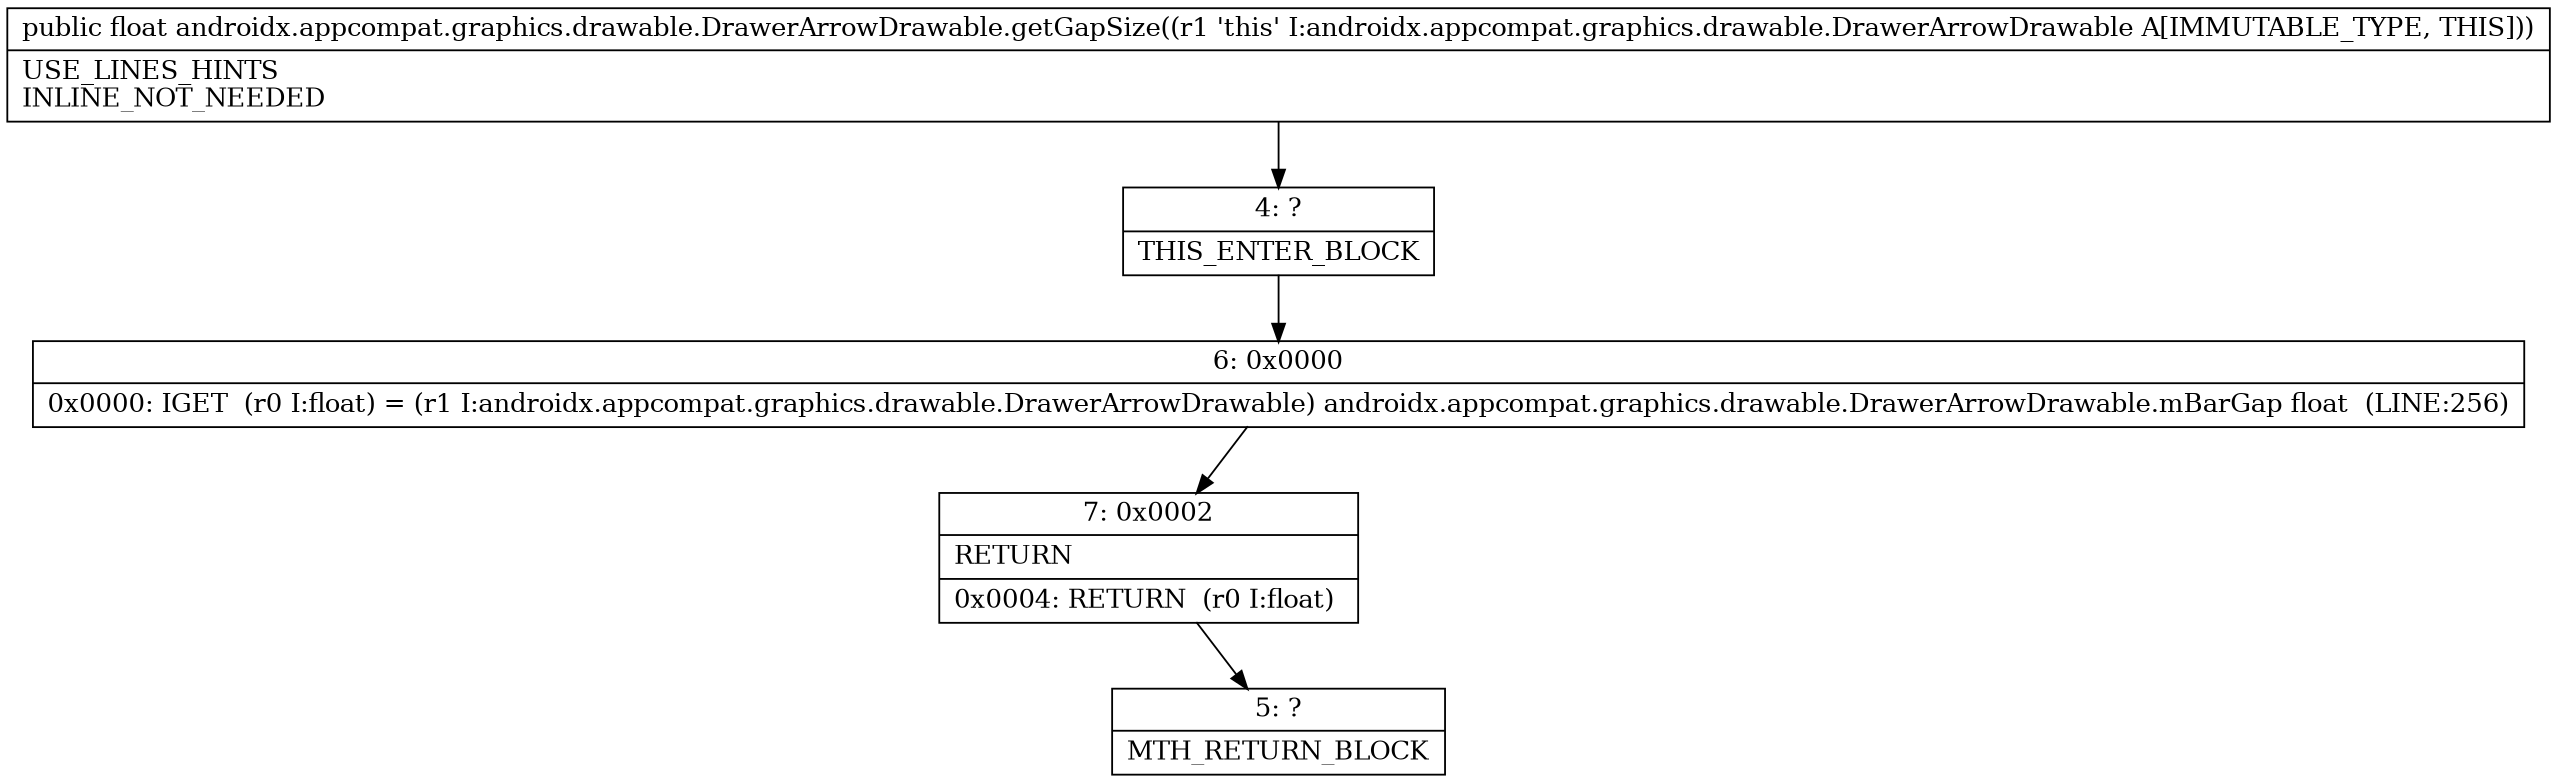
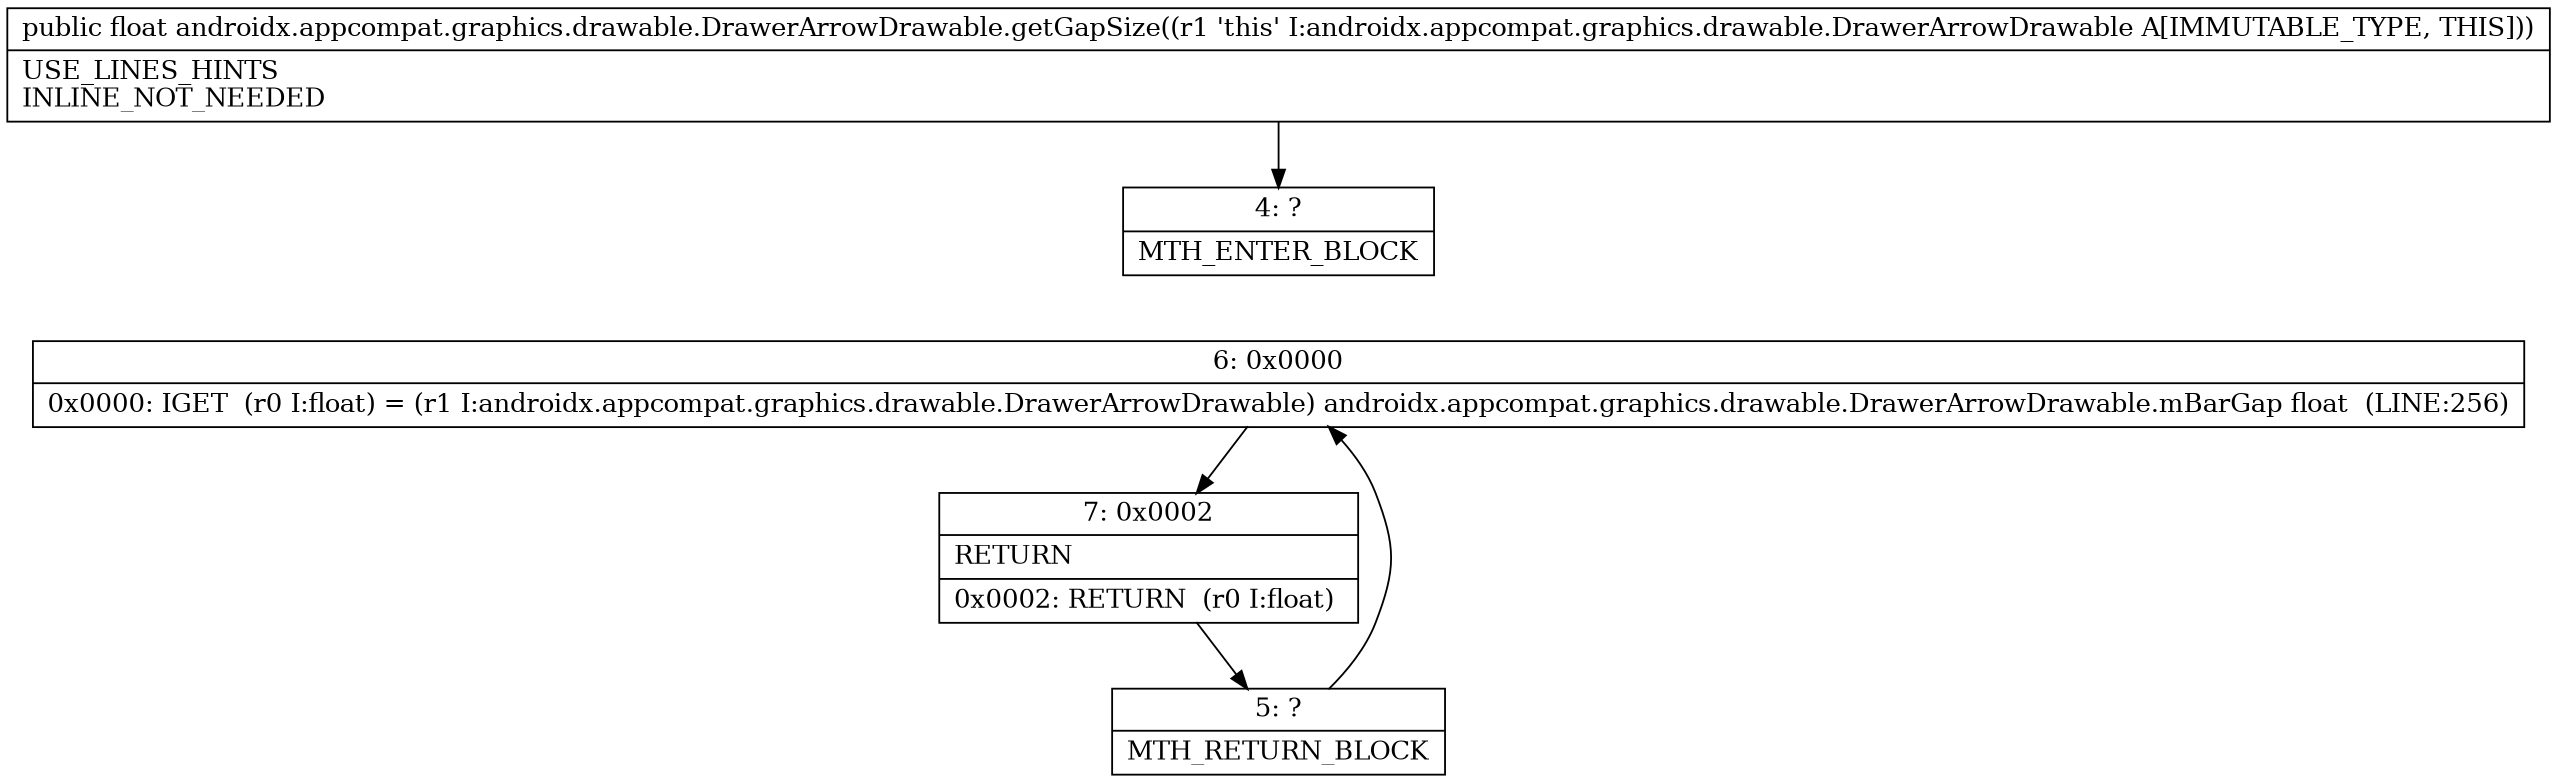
node "4: ?": text "THIS_ENTER_BLOCK" -> "MTH_ENTER_BLOCK"
edge "4: ?" -> "6: 0x0000": now "5: ?" -> "6: 0x0000"
node "7: 0x0002": text "0x0004: RETURN  (r0 I:float)" -> "0x0002: RETURN  (r0 I:float)"
